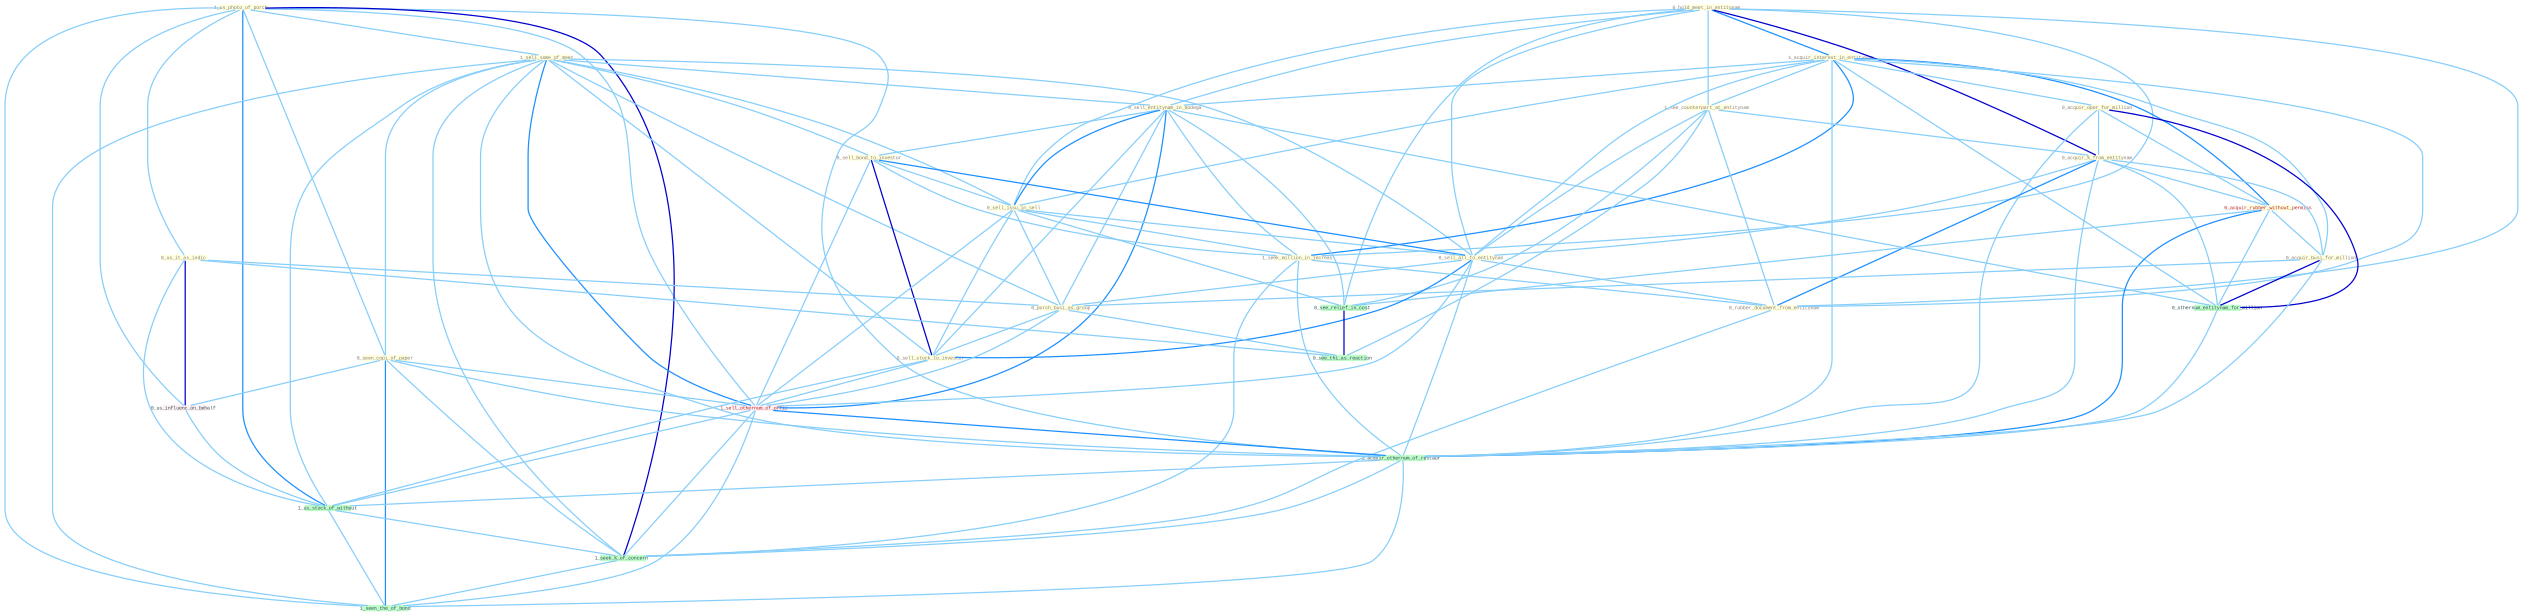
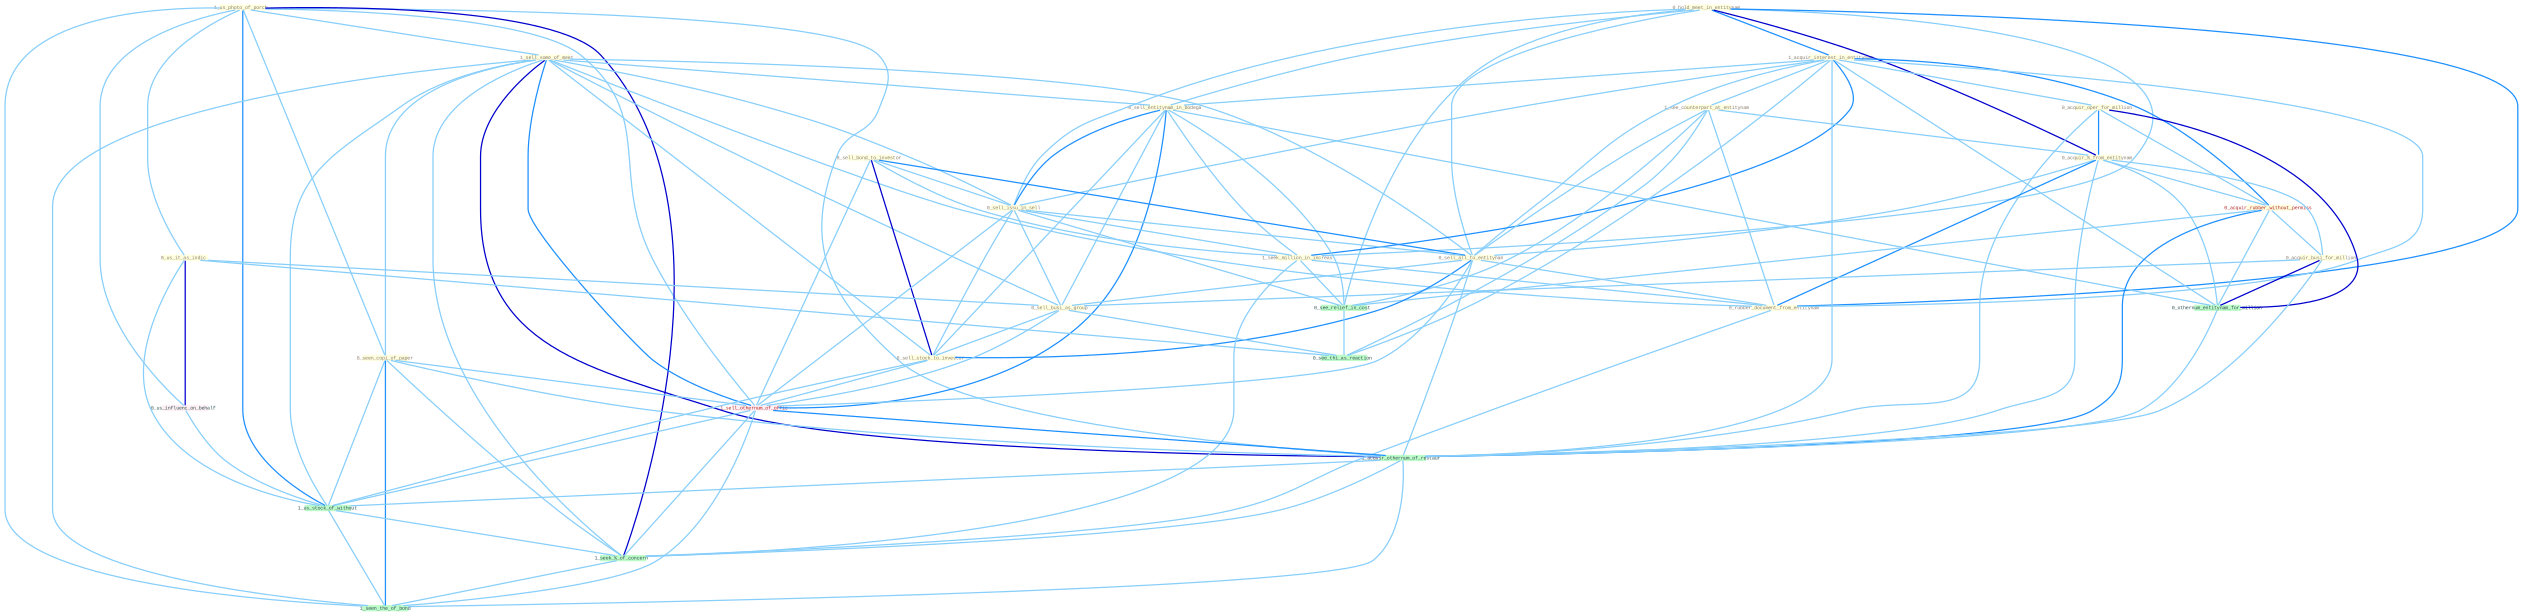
edge "0_hold_meet_in_entitynam" -- "1_see_counterpart_at_entitynam": removed
edge "1_acquir_interest_in_entitynam" -- "0_acquir_busi_for_million": now "1_acquir_interest_in_entitynam" -- "0_see_thi_as_reaction"
edge "1_sell_some_of_meet" -- "0_sell_bond_to_investor": now "1_sell_some_of_meet" -- "0_rubber_document_from_entitynam"
edge "0_hold_meet_in_entitynam" -- "0_rubber_document_from_entitynam": color #87cefa -> #1e90ff
edge "0_sell_entitynam_in_bodega" -- "0_sell_bond_to_investor": removed
edge "0_acquir_oper_for_million" -- "0_acquir_%_from_entitynam": color #87cefa -> #1e90ff
node "0_porch_busi_as_group": label "0_porch_busi_as_group" -> "0_sell_busi_as_group"
edge "0_see_relief_in_cost" -- "0_see_thi_as_reaction": color #0000cd -> #87cefa
edge "1_seek_million_in_increas" -- "1_acquir_othernum_of_restaur": now "1_seek_million_in_increas" -- "0_see_relief_in_cost"
edge "1_sell_some_of_meet" -- "1_acquir_othernum_of_restaur": color #87cefa -> #0000cd
edge "8_seen_copi_of_paper" -- "0_us_influenc_on_behalf": now "8_seen_copi_of_paper" -- "1_us_stock_of_without"
